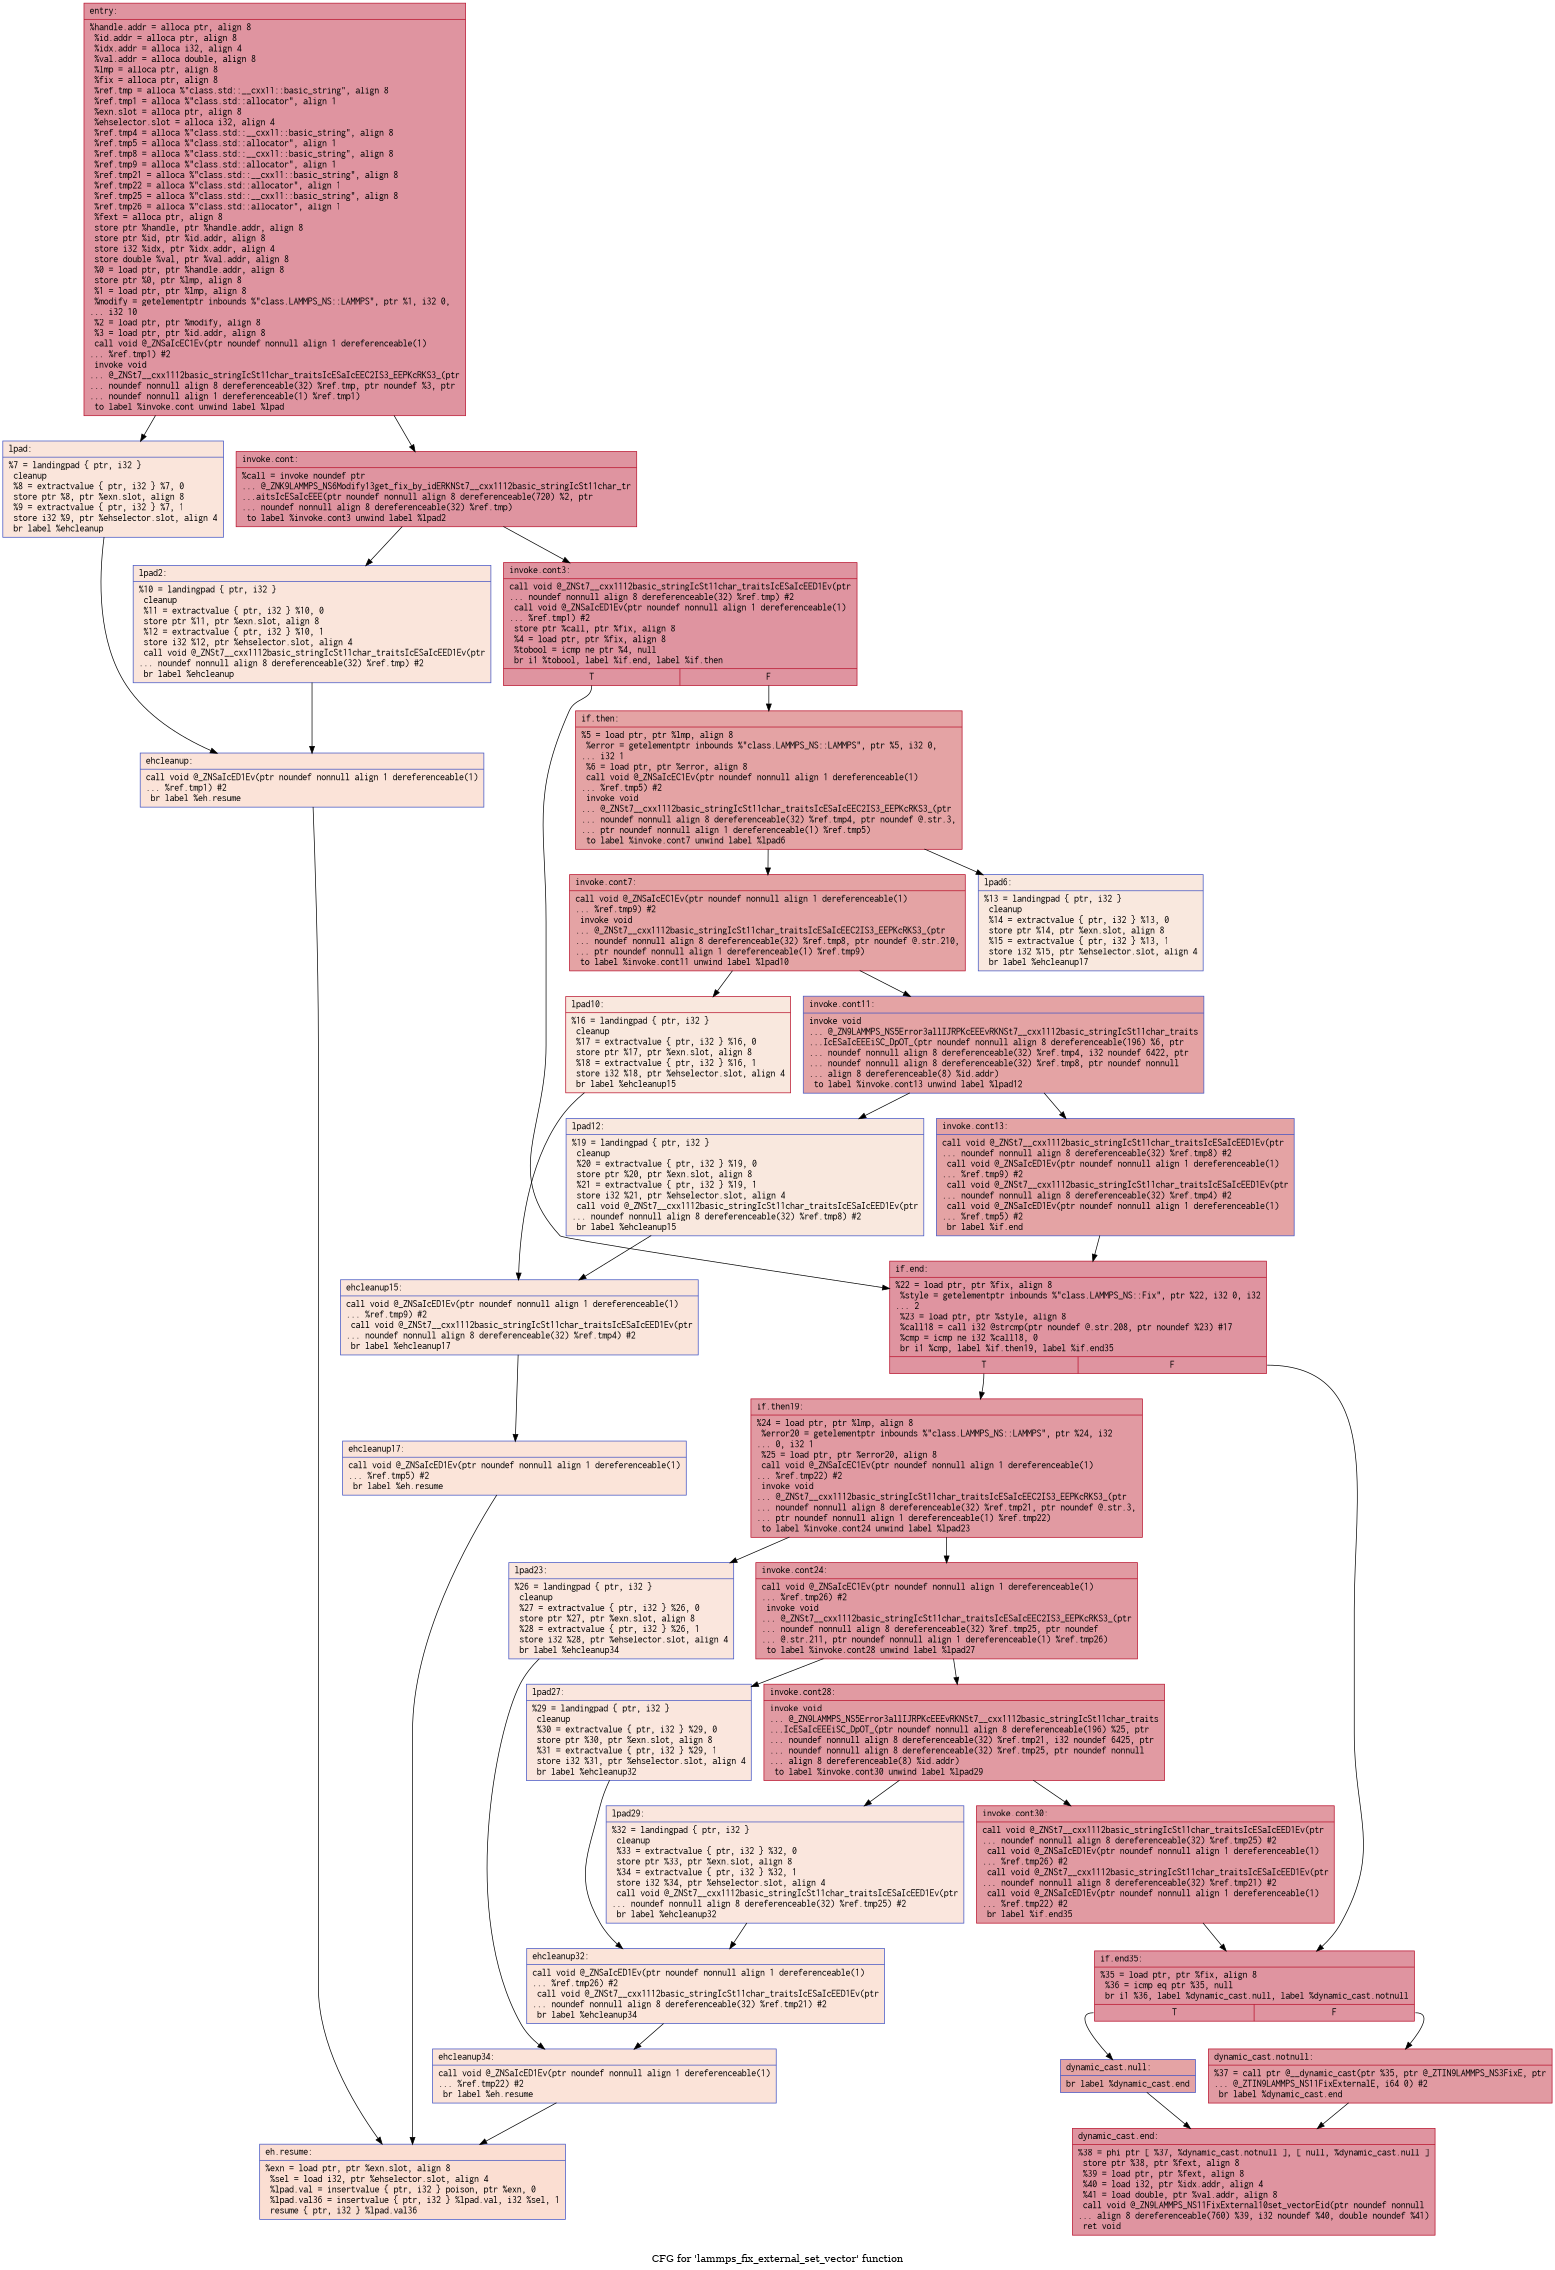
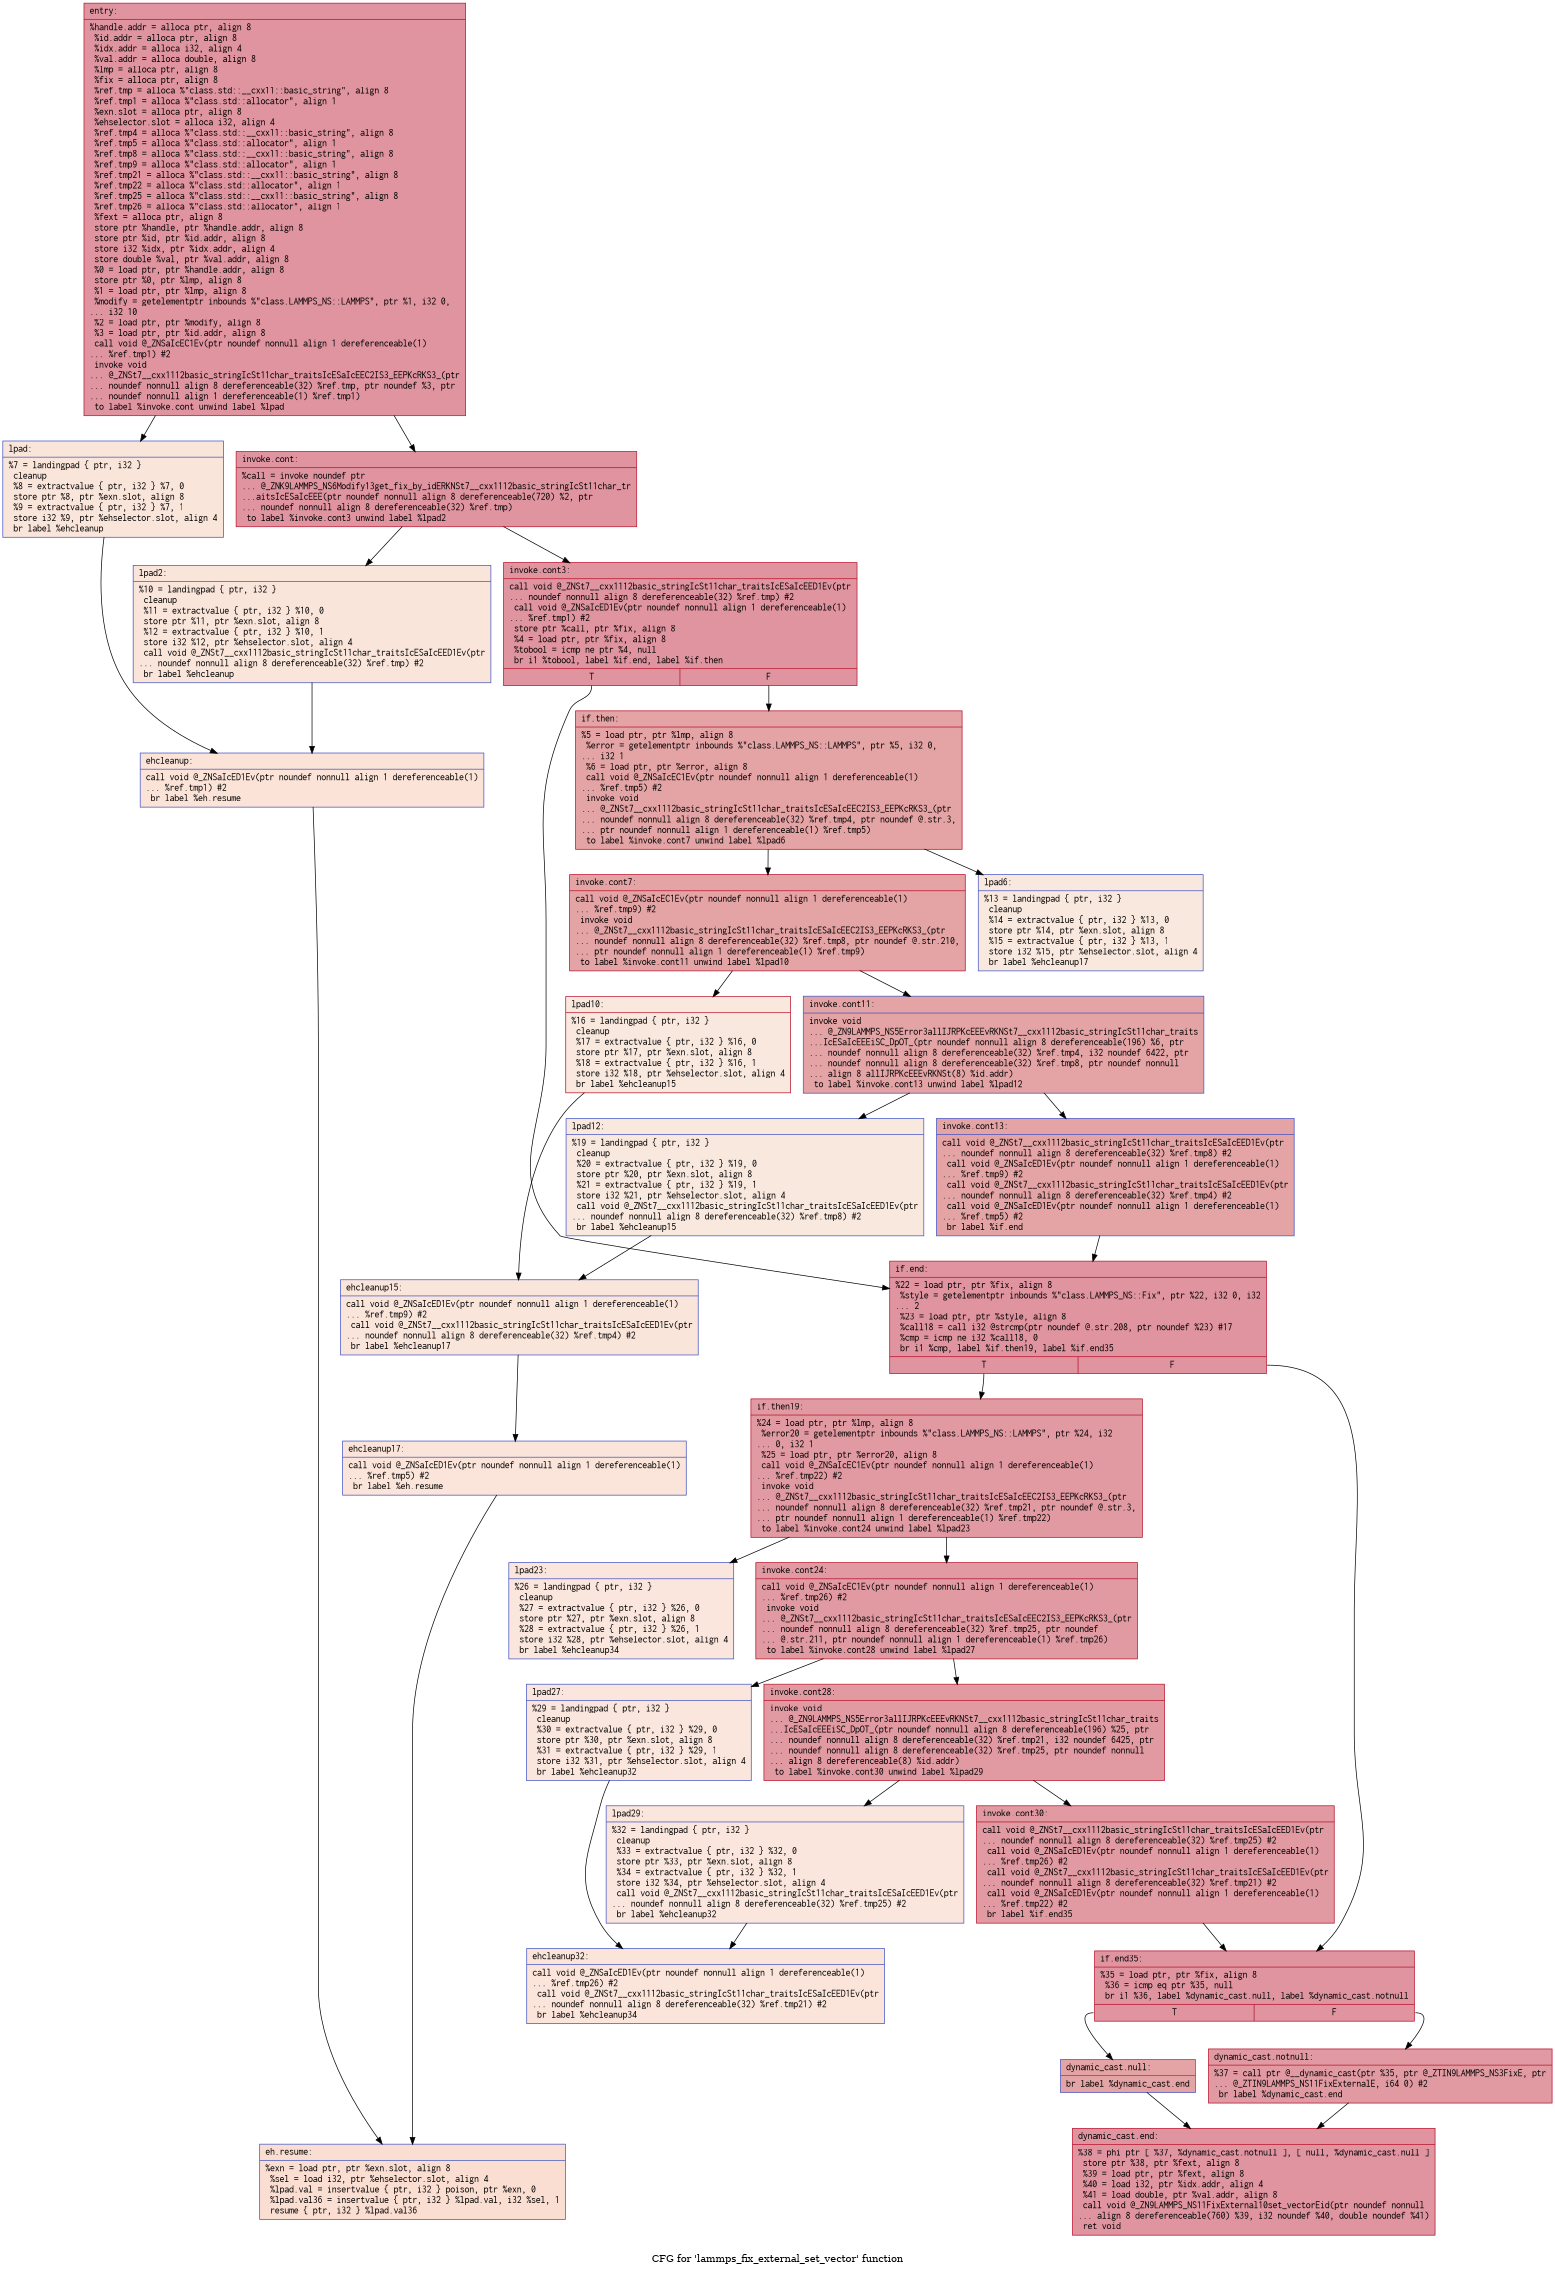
node "invoke.cont11:": text "... align 8 dereferenceable(8) %id.addr)" -> "... align 8 allIJRPKcEEEvRKNSt(8) %id.addr)"
node "ehcleanup34:": removed
